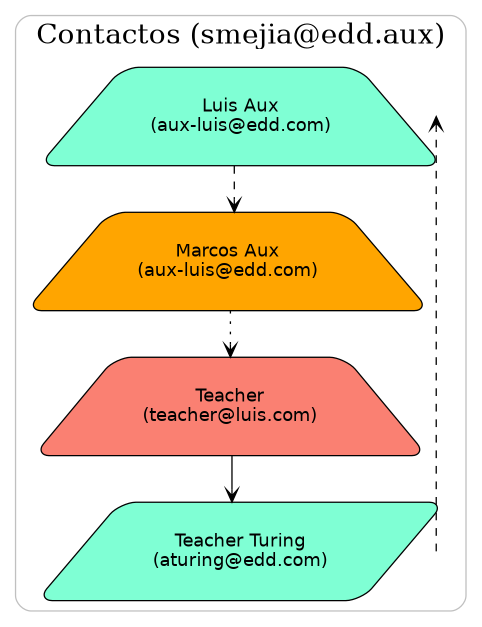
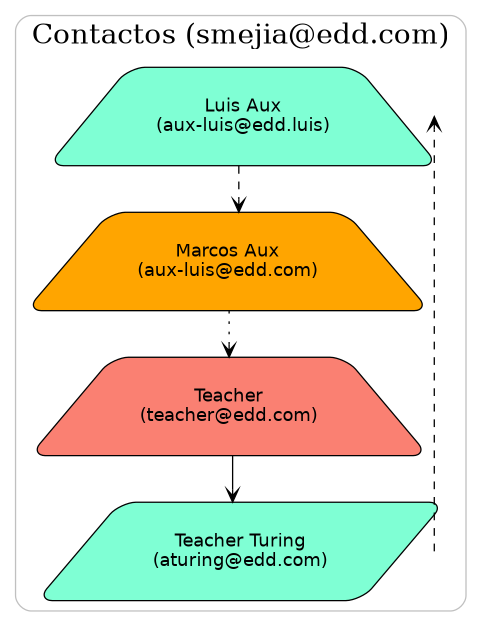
cluster "Contactos (smejia@edd.aux)": label "Contactos (smejia@edd.aux)" -> "Contactos (smejia@edd.com)"
node "Luis Aux (aux-luis@edd.com)": label "Luis Aux (aux-luis@edd.com)" -> "Luis Aux (aux-luis@edd.luis)"
node "Teacher (teacher@luis.com)": label "Teacher (teacher@luis.com)" -> "Teacher (teacher@edd.com)"
